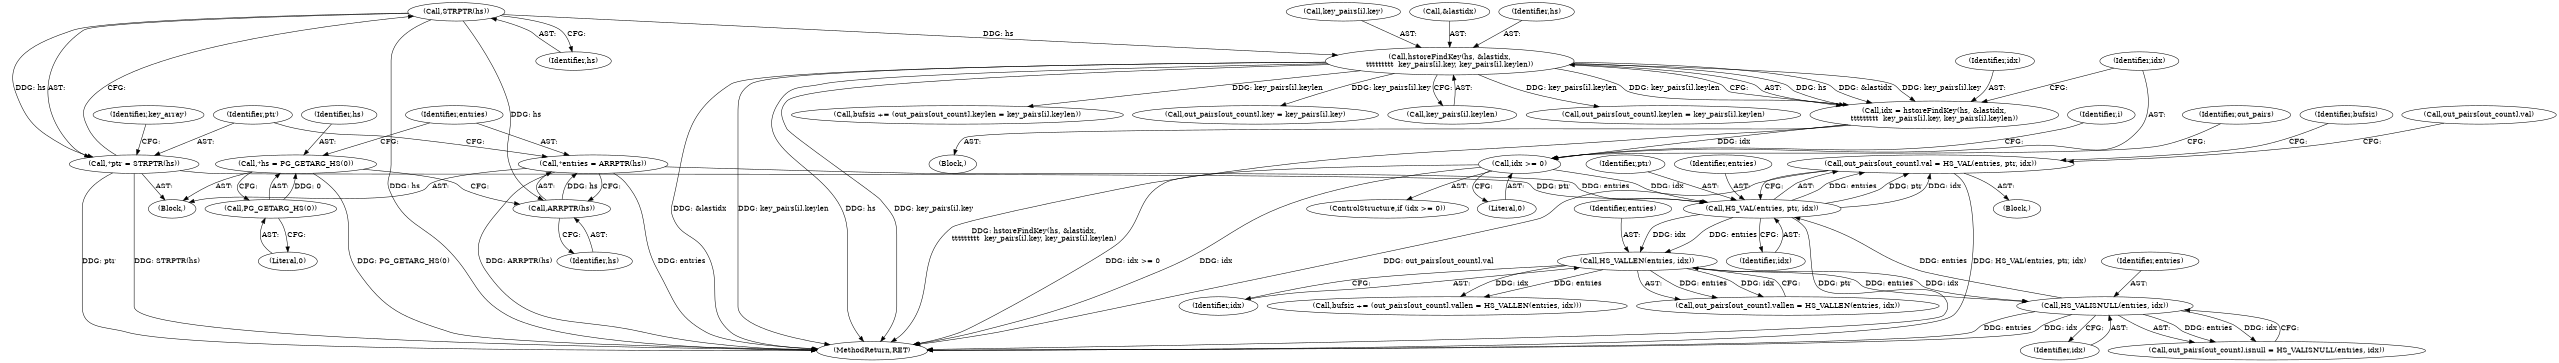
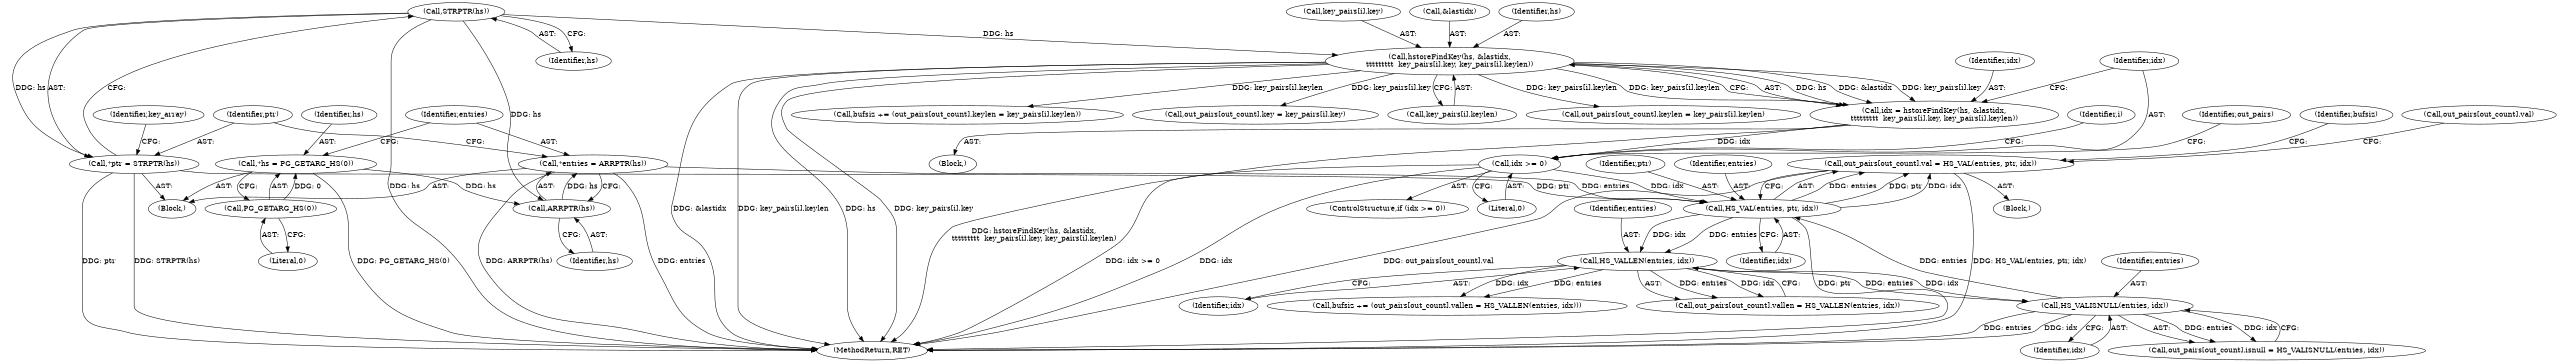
edge "(Call,*hs = PG_GETARG_HS(0))" -> "(Call,ARRPTR(hs))": label "CFG: " -> "DDG: hs"
